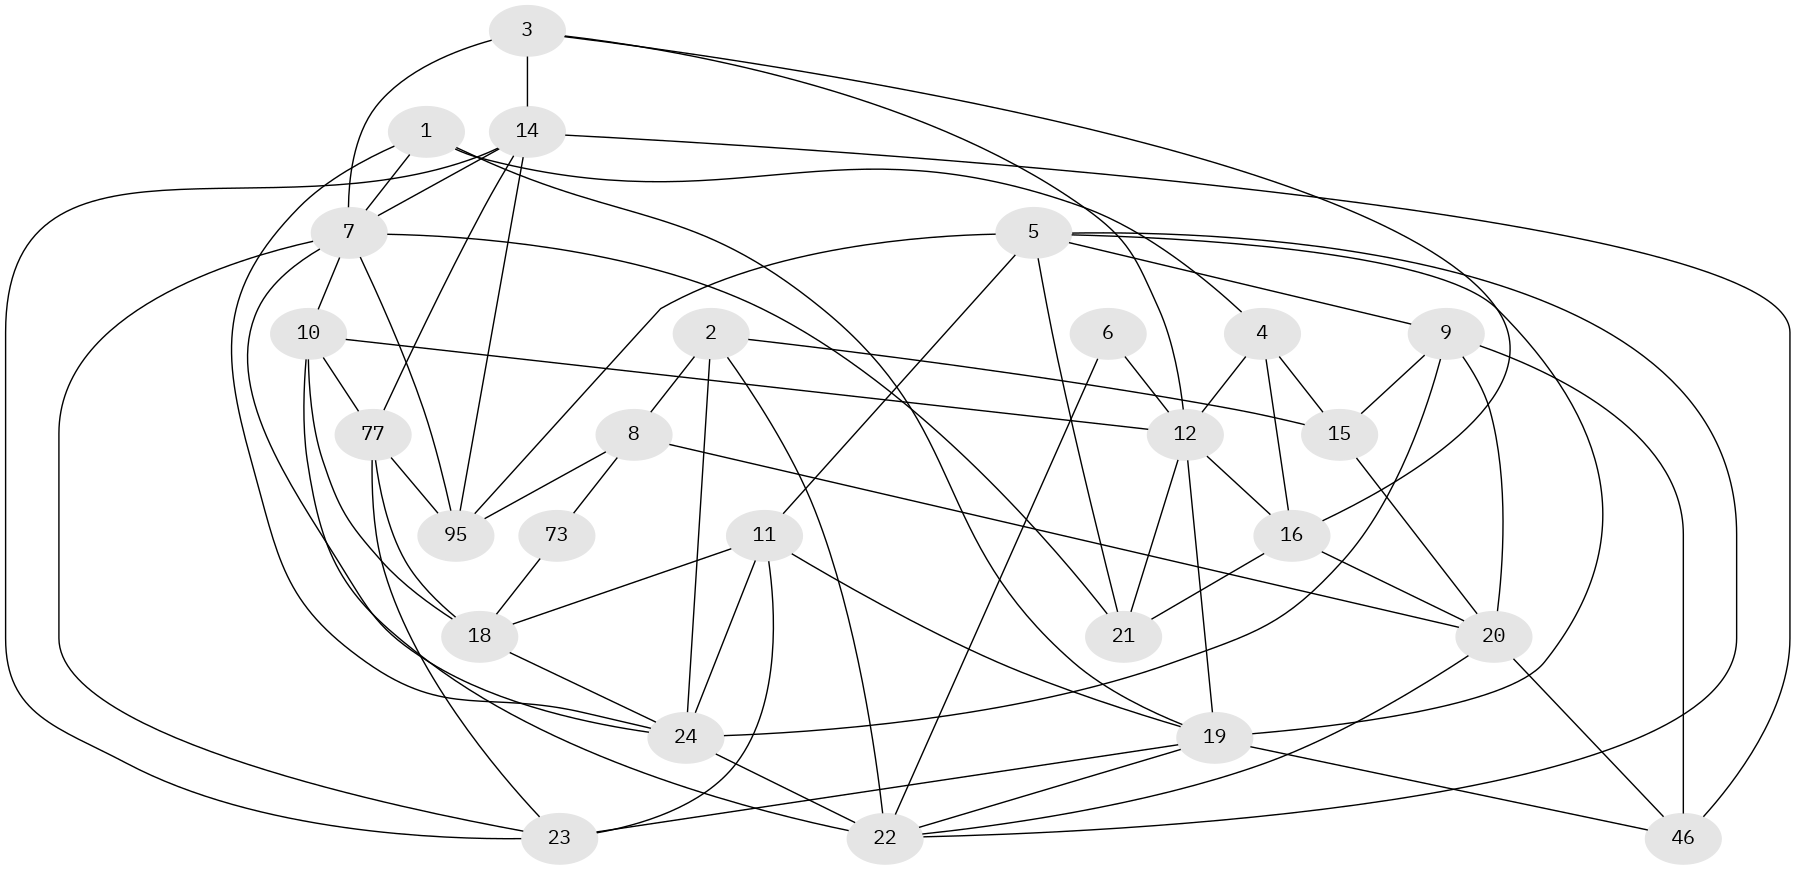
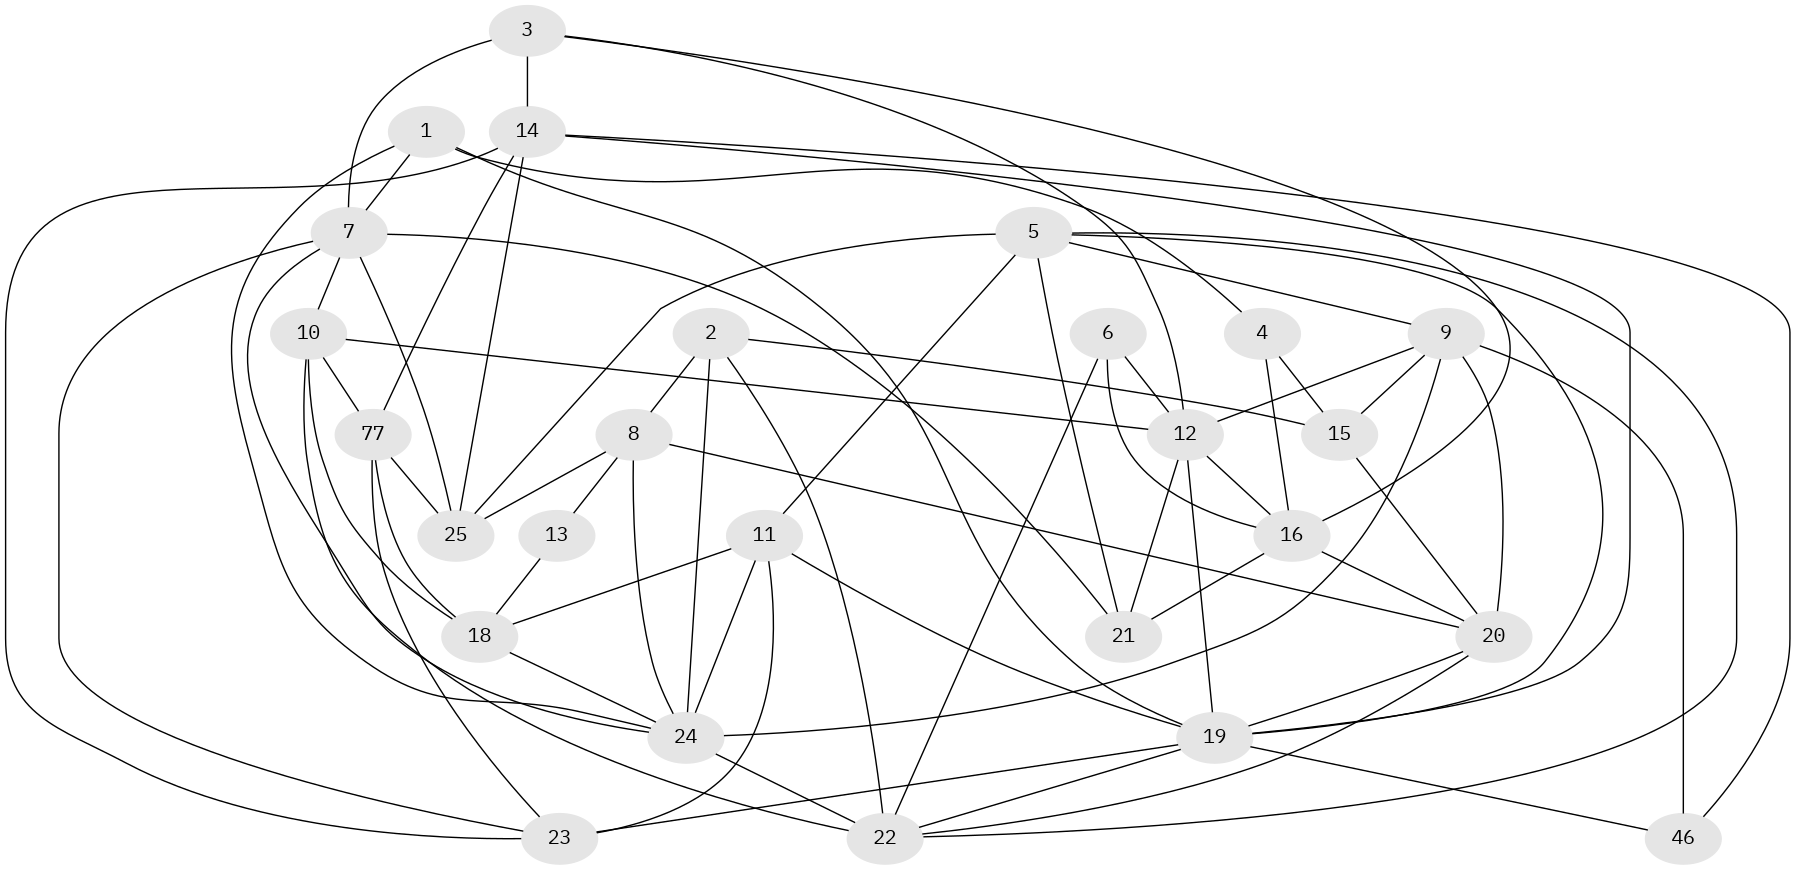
edge "14" -- "7": now "14" -- "19"
edge "4" -- "12": now "9" -- "12"
edge "6" -- "16": added
node "95": label "95" -> "25"
node "73": label "73" -> "13"
edge "8" -- "24": added
edge "20" -- "46": now "20" -- "19"
